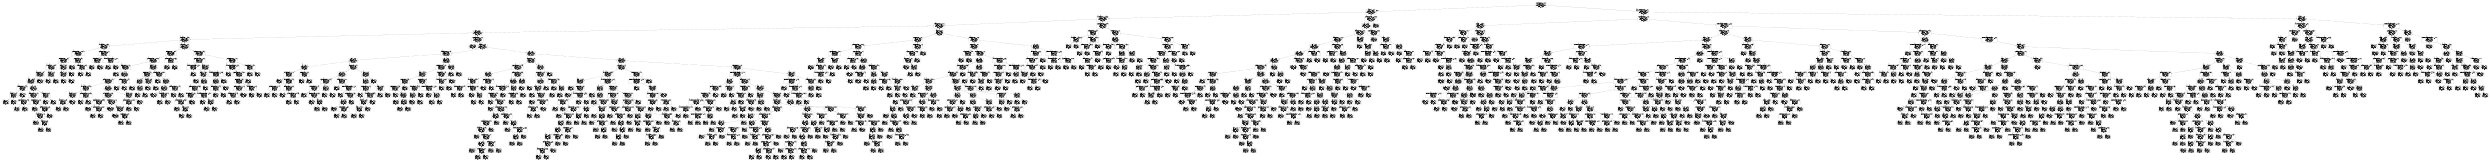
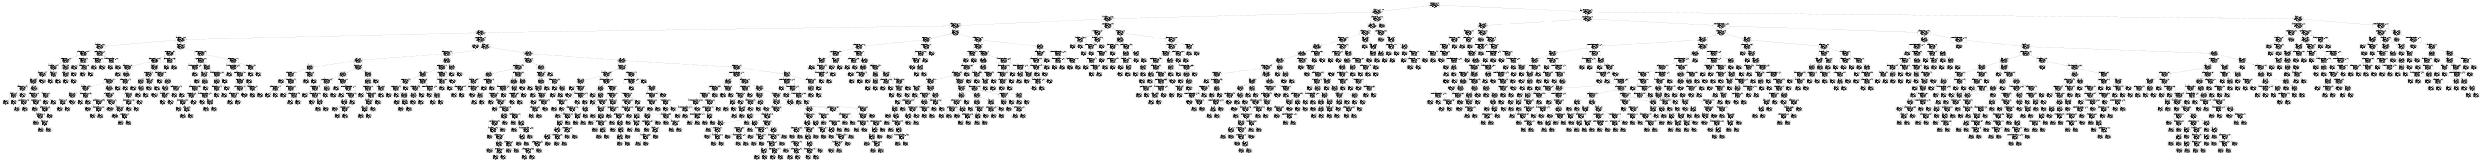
node "gini = 0.0 samples = 550 value = [550, 0] class = spam": added
node "gini = 0.0 samples = 14968 value = [14968, 0] class = spam": removed
node "gini = 0.0 samples = 56 value = [56, 0] class = spam": label "gini = 0.0 samples = 56 value = [56, 0] class = spam" -> "gini = 0.0 samples = 56 value = [56, 0] spaces = spam"
node "gini = 0.0 samples = 92 value = [0, 92] class = ham": added
node "samples = 0.0 samples = 295 value = [295, 0] class = spam": label "samples = 0.0 samples = 295 value = [295, 0] class = spam" -> "gini = 0.0 samples = 295 value = [295, 0] class = spam"
node "gini = 0.0 samples = 15 value = [15, 0] class = spam": removed
node "gini = 0.0 samples = 488 value = [0, 488] class = ham": added
node "gini = 0.0 samples = 53 value = [0, 53] class = ham": added
